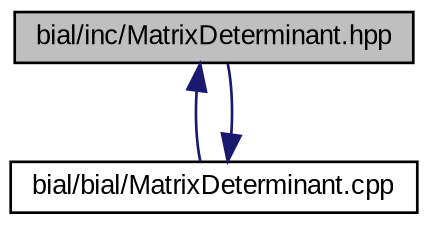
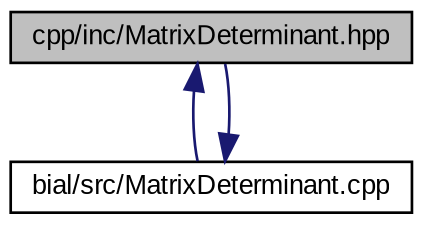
node "bial/inc/MatrixDeterminant.hpp": label "bial/inc/MatrixDeterminant.hpp" -> "cpp/inc/MatrixDeterminant.hpp"
node "bial/bial/MatrixDeterminant.cpp": label "bial/bial/MatrixDeterminant.cpp" -> "bial/src/MatrixDeterminant.cpp"
